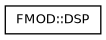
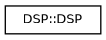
node "FMOD::DSP": label "FMOD::DSP" -> "DSP::DSP"
